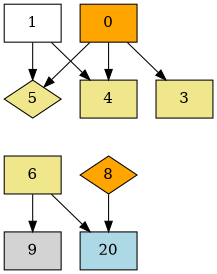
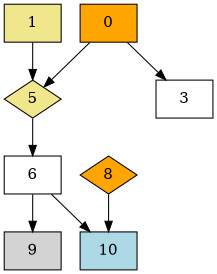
node "1": fillcolor white -> khaki
node "4": removed
node "3": fillcolor khaki -> white
edge "5" -> "6": added
node "6": fillcolor khaki -> white
node "20": label "20" -> "10"
